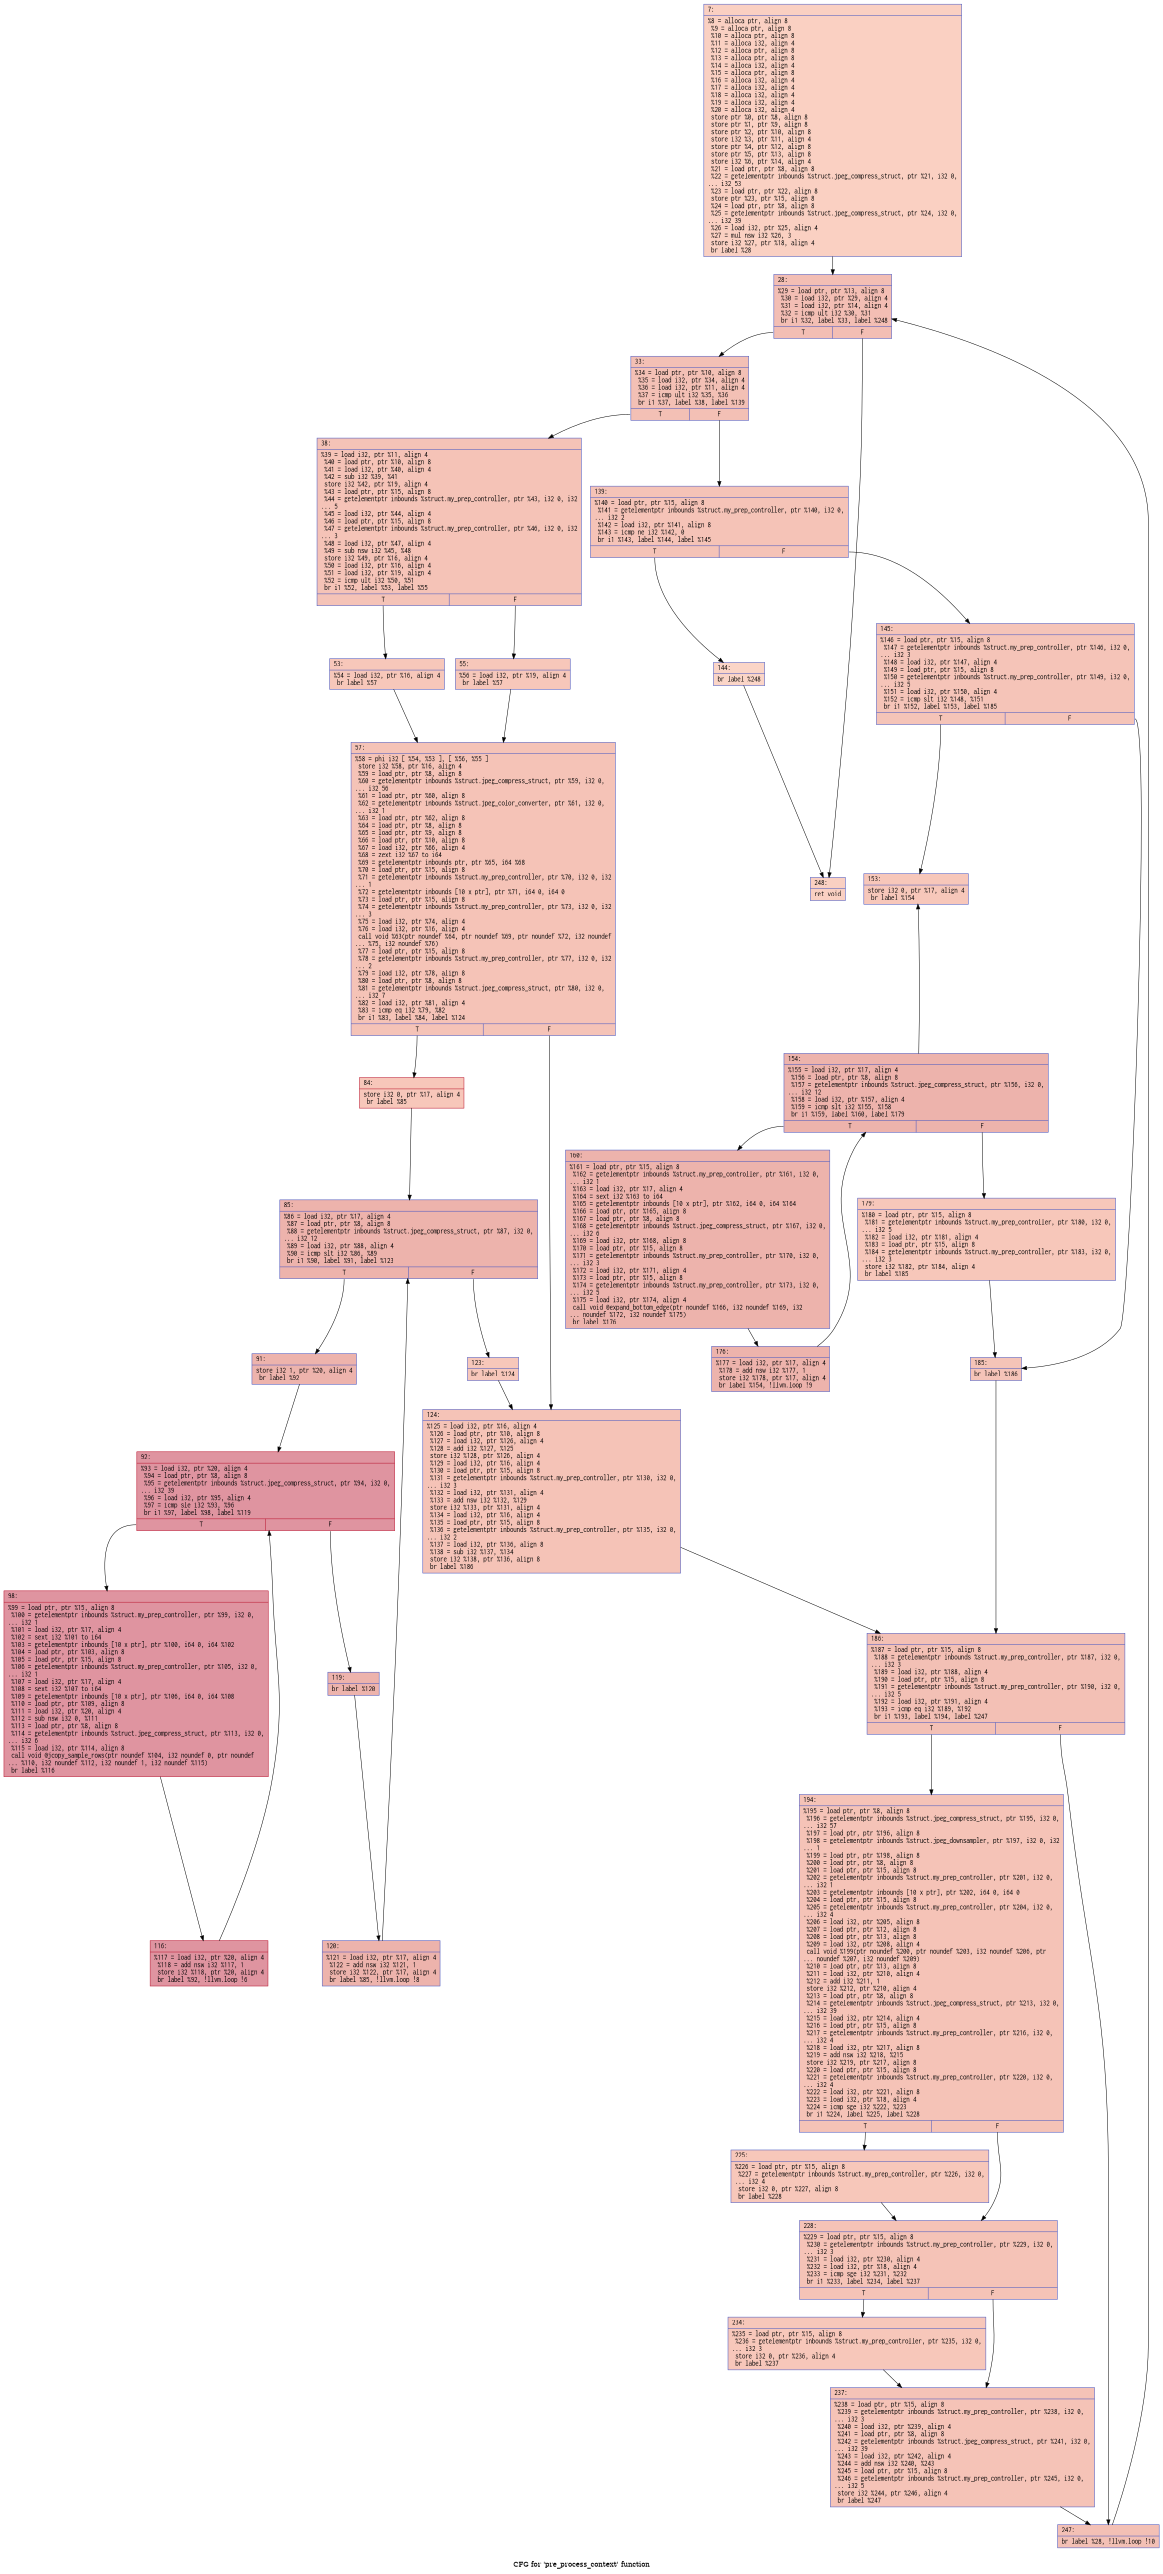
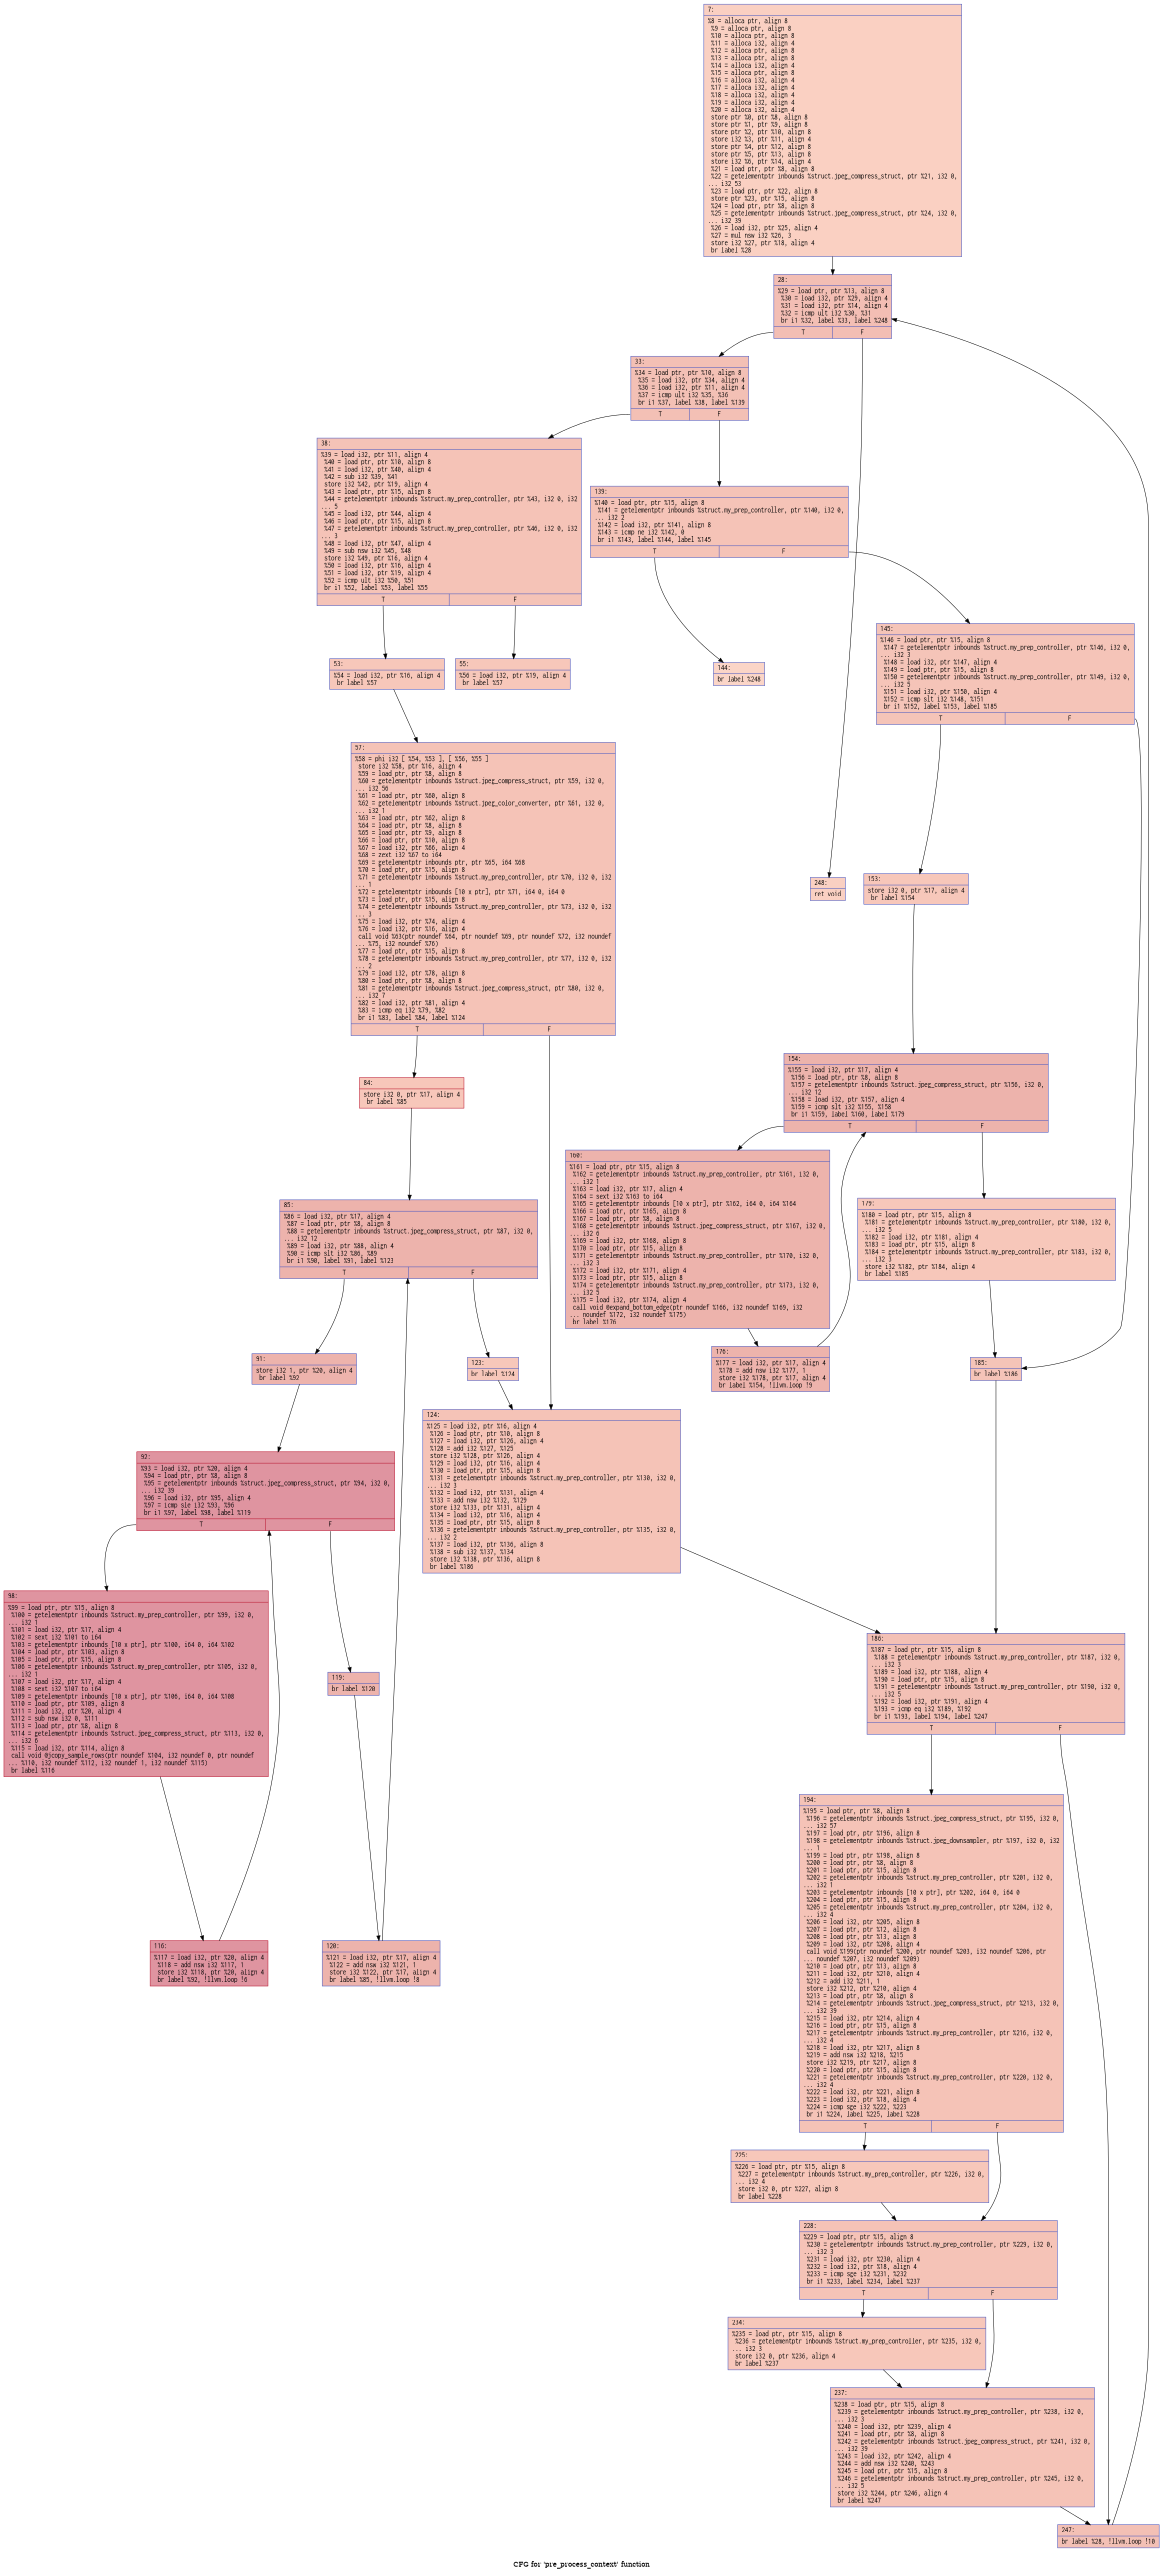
edge "55:" -> "57:": removed
edge "144:" -> "248:": removed
edge "154:" -> "153:": reversed
